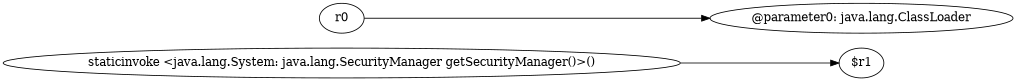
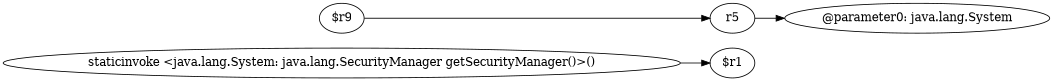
node "r0": label "r0" -> "r5"
node "$r9": added
node "@parameter0: java.lang.ClassLoader": label "@parameter0: java.lang.ClassLoader" -> "@parameter0: java.lang.System"
